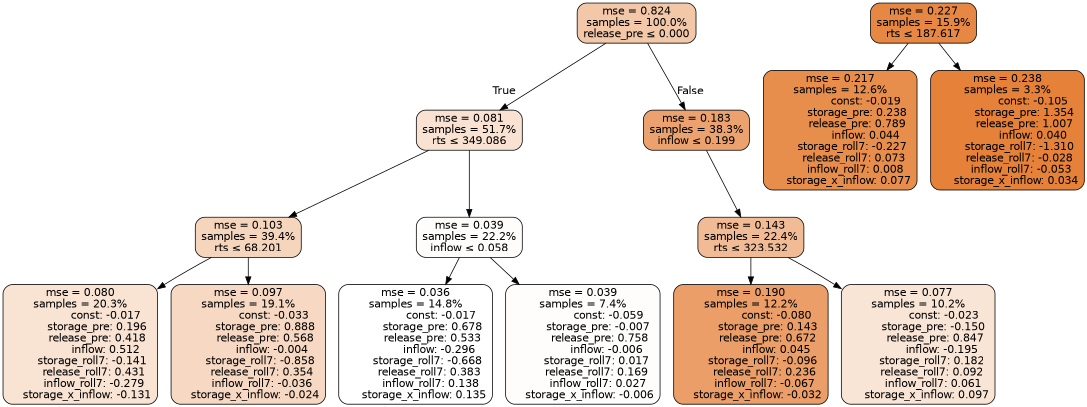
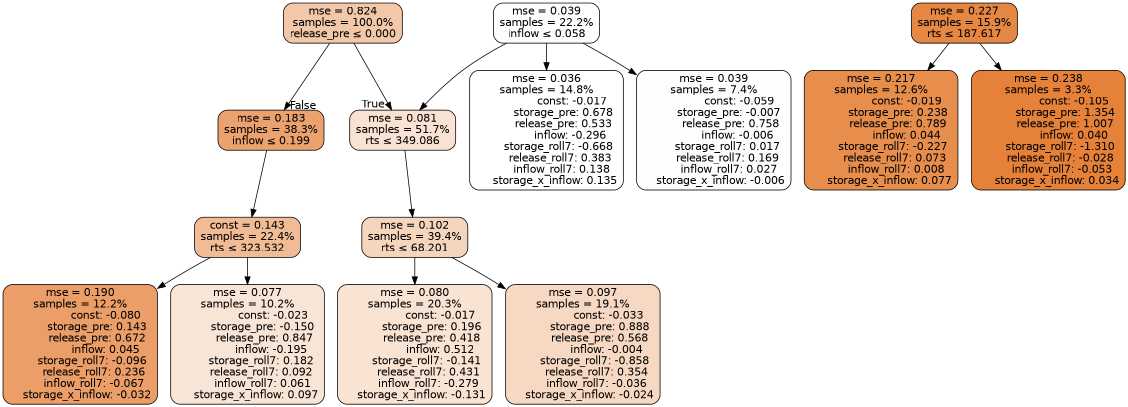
edge "mse = 0.081 samples = 51.7% rts ≤ 349.086" -> "mse = 0.039 samples = 22.2% inflow ≤ 0.058": reversed
node "mse = 0.103 samples = 39.4% rts ≤ 68.201": label "mse = 0.103 samples = 39.4% rts ≤ 68.201" -> "mse = 0.102 samples = 39.4% rts ≤ 68.201"
node "mse = 0.143 samples = 22.4% rts ≤ 323.532": label "mse = 0.143 samples = 22.4% rts ≤ 323.532" -> "const = 0.143 samples = 22.4% rts ≤ 323.532"
